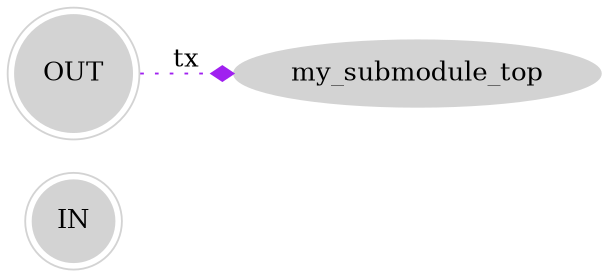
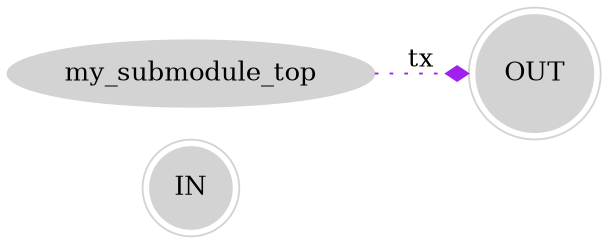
edge "OUT" -> "my_submodule_top": reversed
